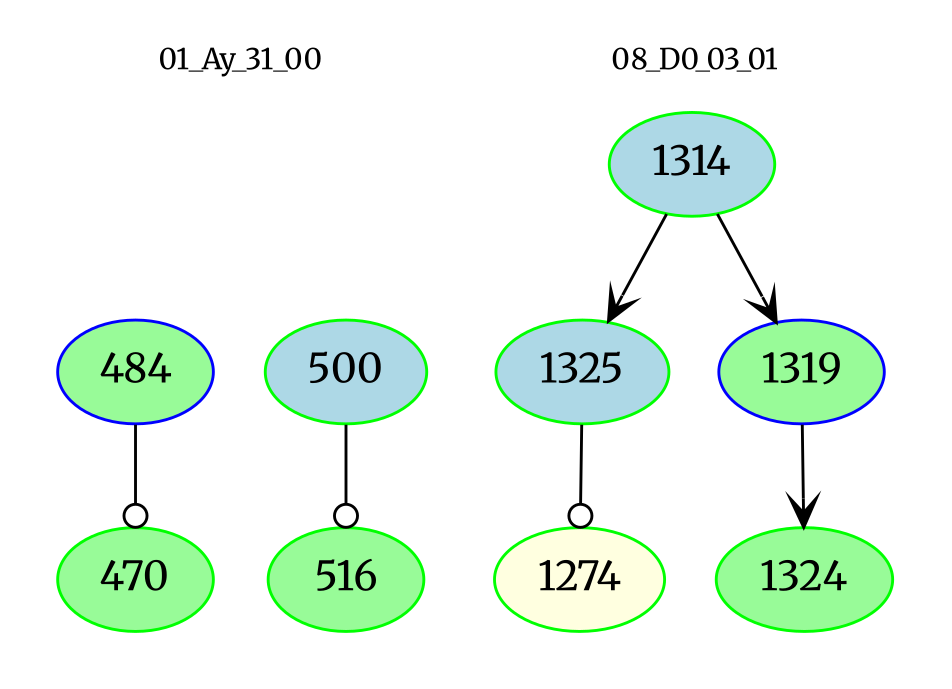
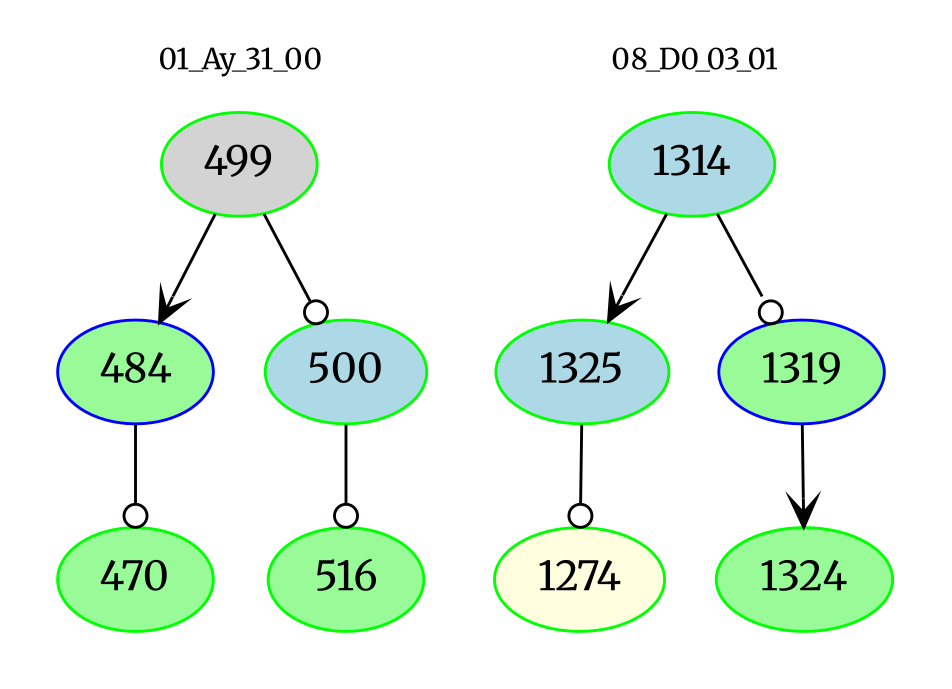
node "499": added
edge "1314" -> "1319": arrowhead vee -> odot
